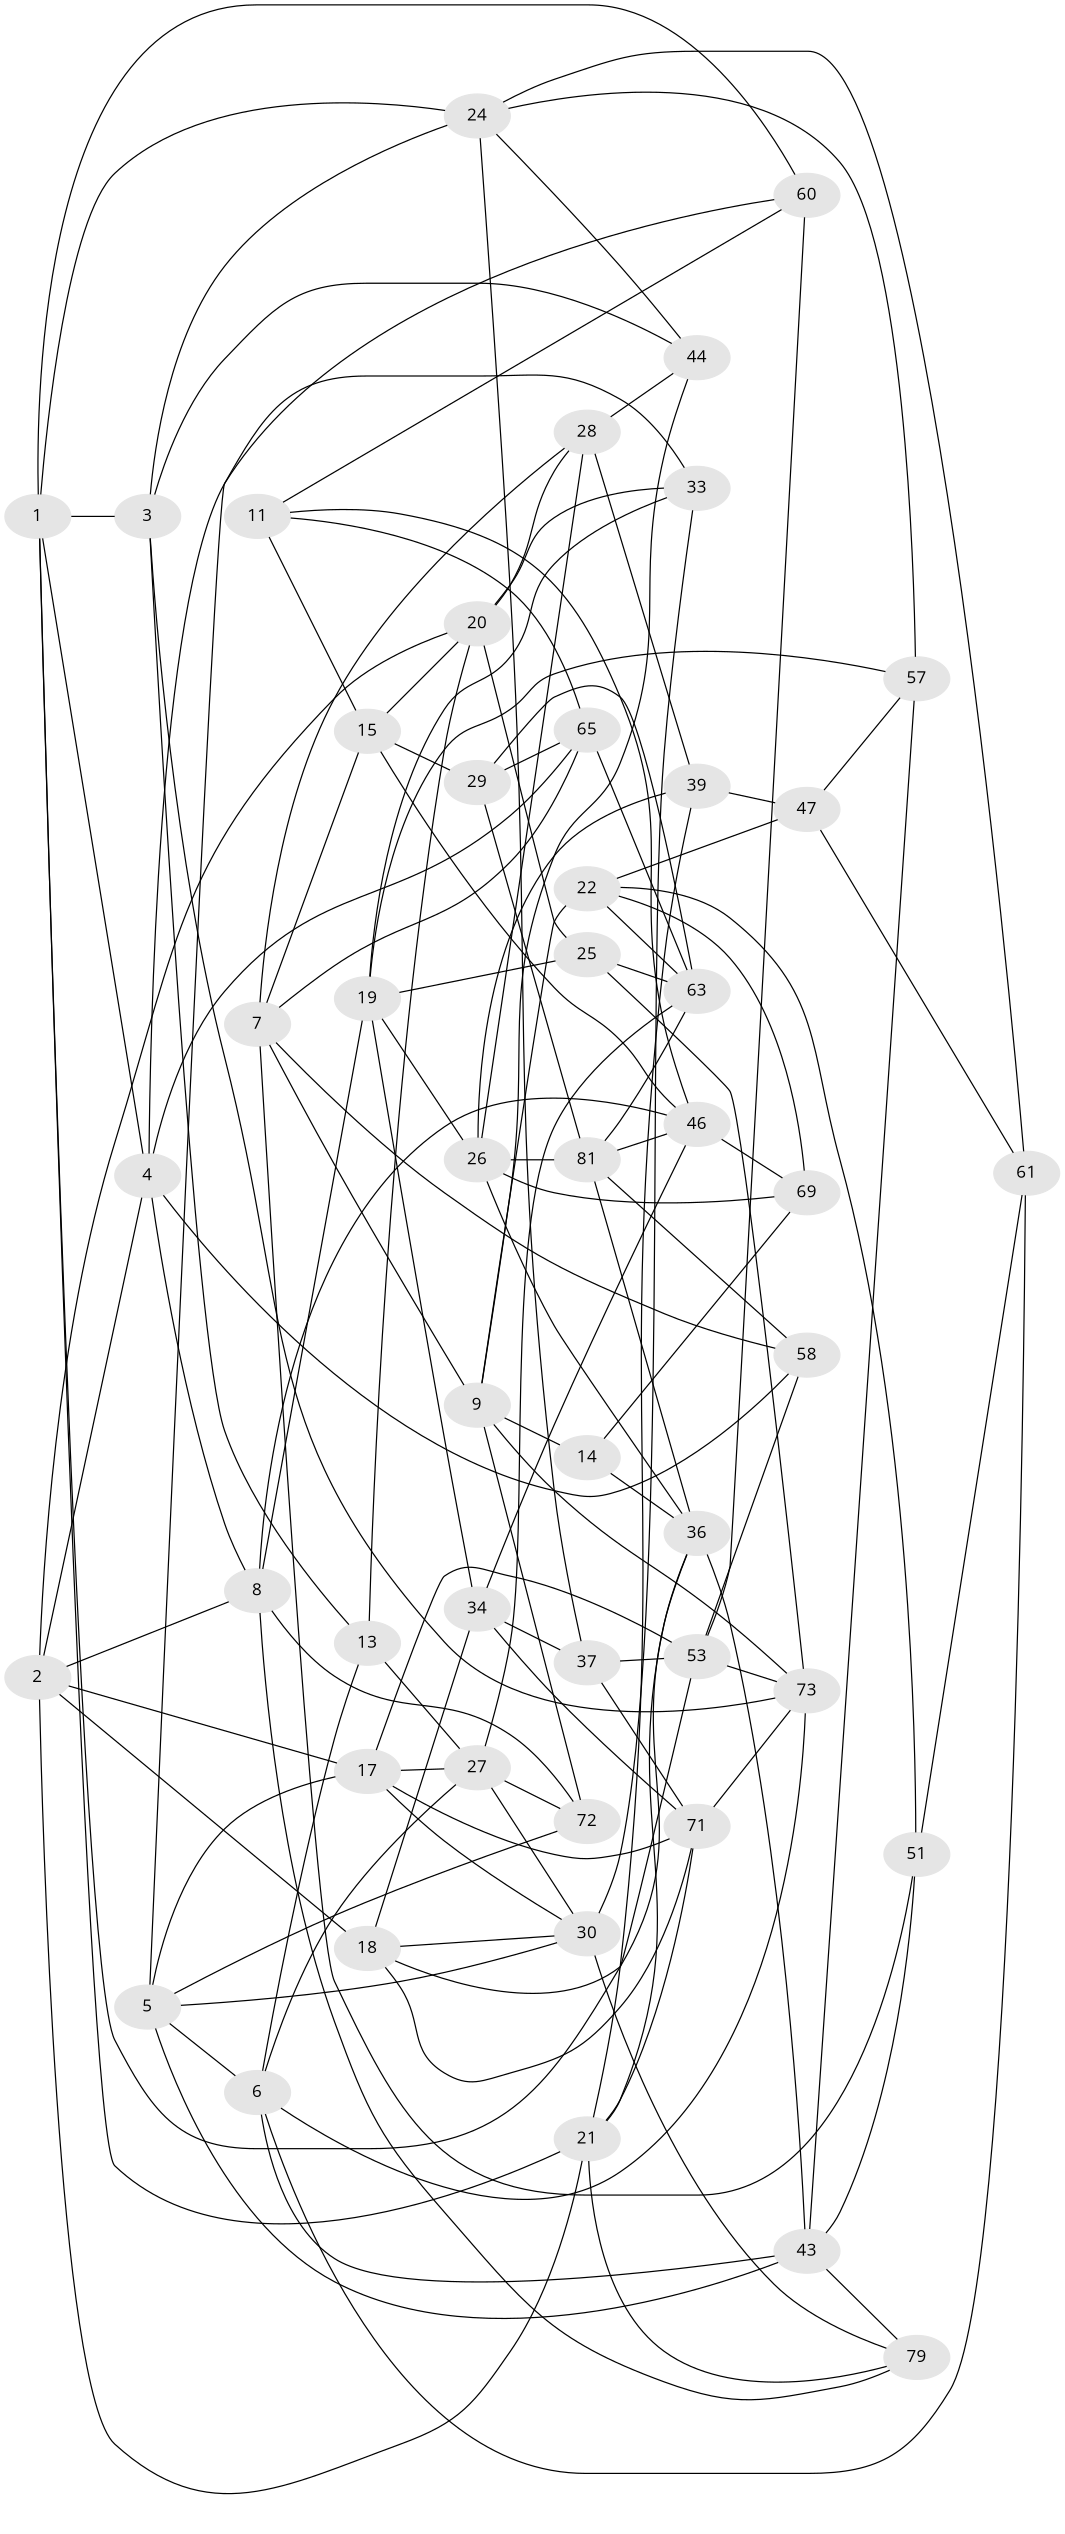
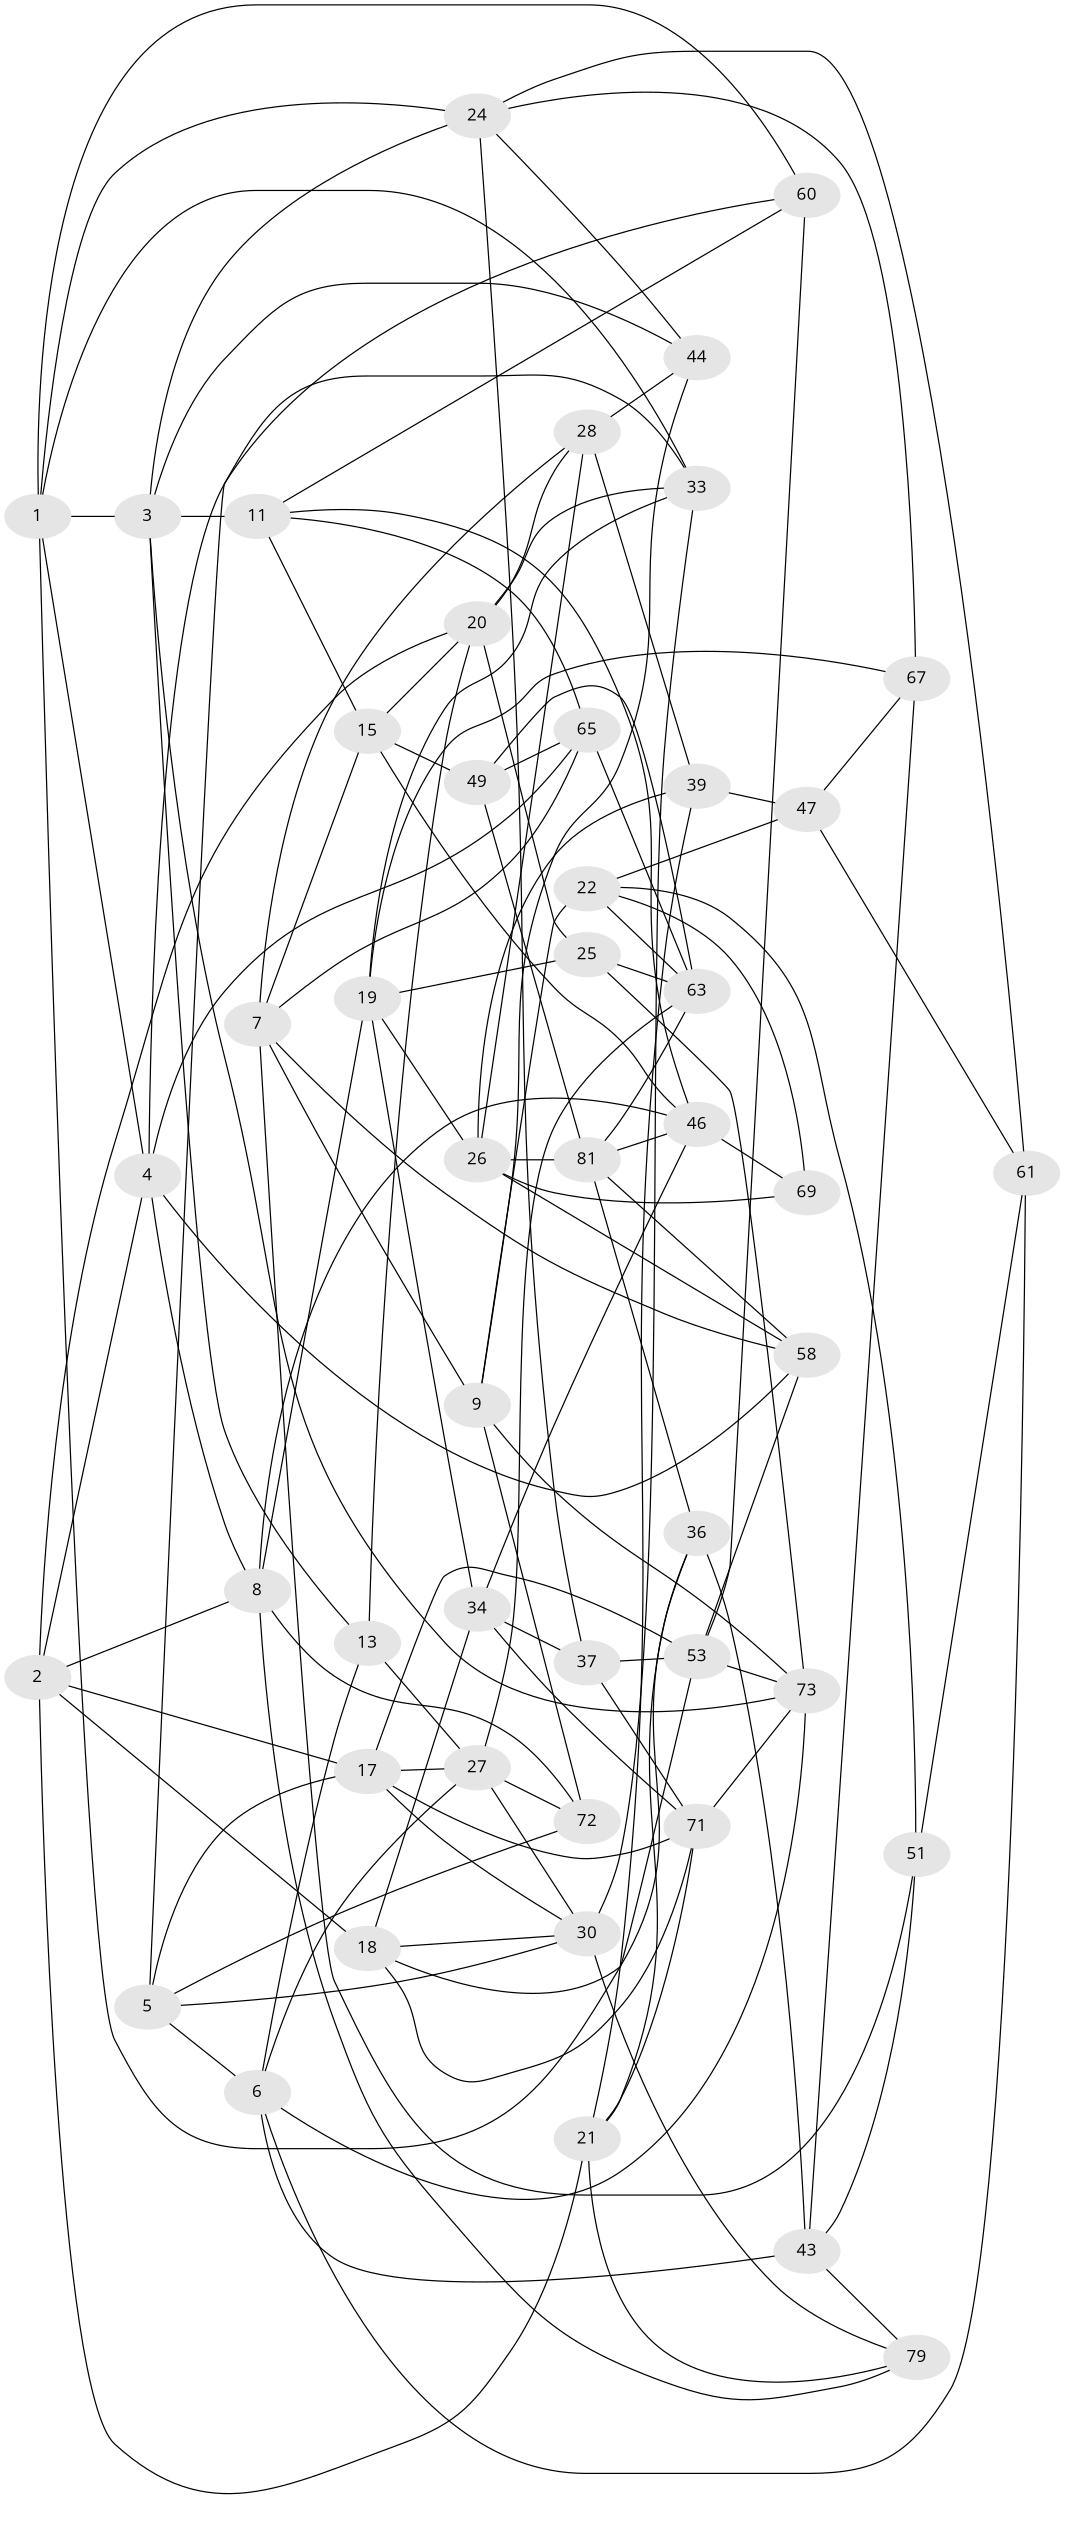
edge "3" -- "11": added
node "57": label "57" -> "67"
node "29": label "29" -> "49"
edge "26" -- "36": now "26" -- "58"
node "14": removed
edge "1" -- "21": now "1" -- "33"
edge "5" -- "43": removed
